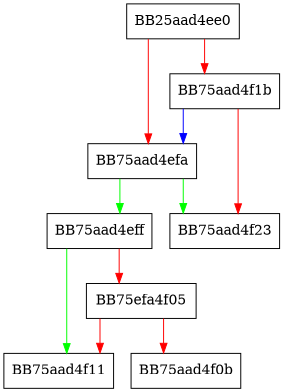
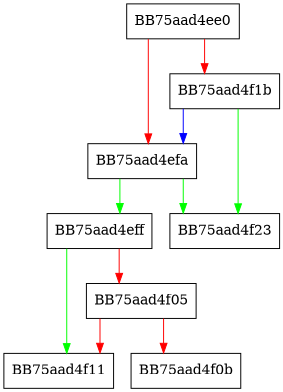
node "BB25aad4ee0": label "BB25aad4ee0" -> "BB75aad4ee0"
edge "BB75aad4f1b" -> "BB75aad4f23": color red -> green
node "BB75efa4f05": label "BB75efa4f05" -> "BB75aad4f05"
